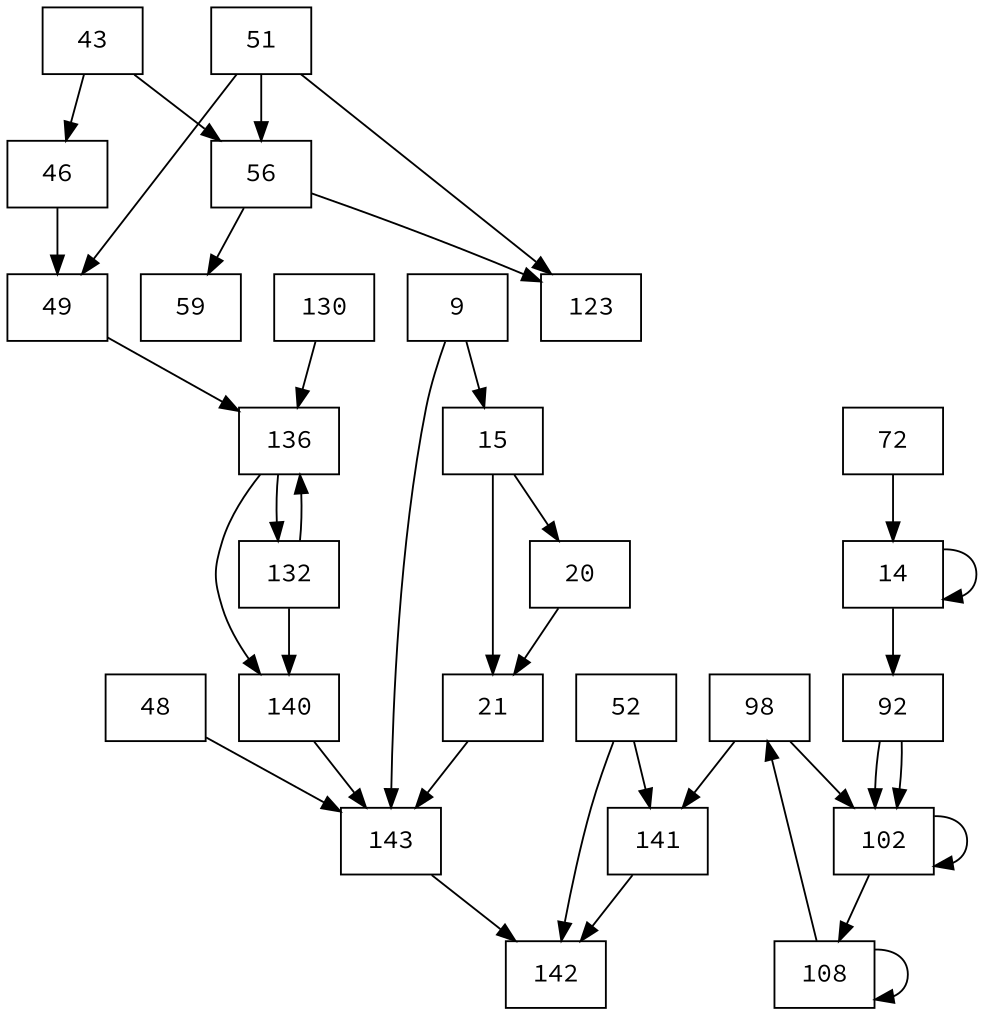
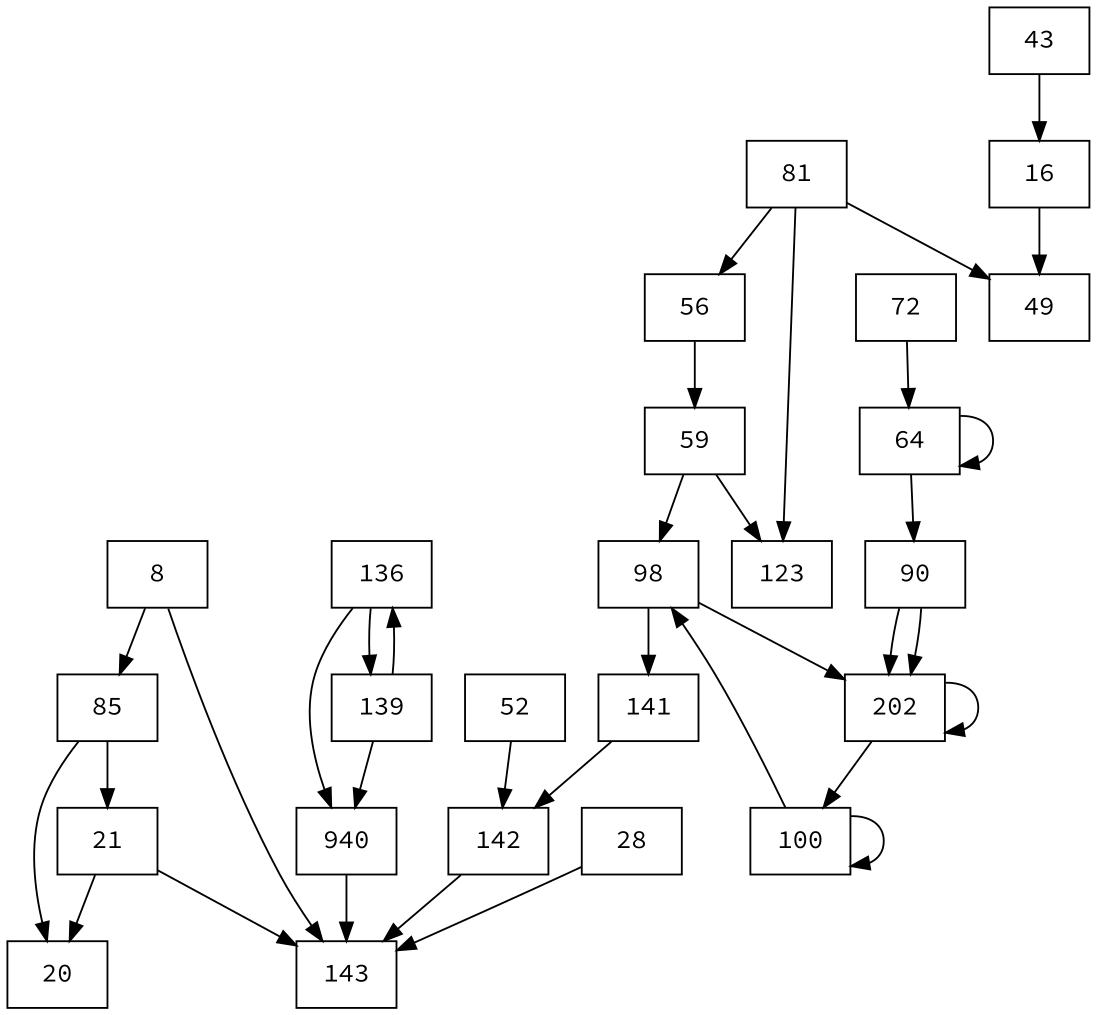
node "51": label "51" -> "81"
edge "43" -> "56": removed
node "46": label "46" -> "16"
edge "56" -> "123": now "59" -> "123"
node "130": removed
node "9": label "9" -> "8"
edge "49" -> "136": removed
node "15": label "15" -> "85"
edge "59" -> "98": added
node "132": label "132" -> "139"
node "14": label "14" -> "64"
edge "20" -> "21": reversed
node "48": label "48" -> "28"
node "140": label "140" -> "940"
node "92": label "92" -> "90"
edge "52" -> "141": removed
node "102": label "102" -> "202"
edge "143" -> "142": reversed
node "108": label "108" -> "100"
